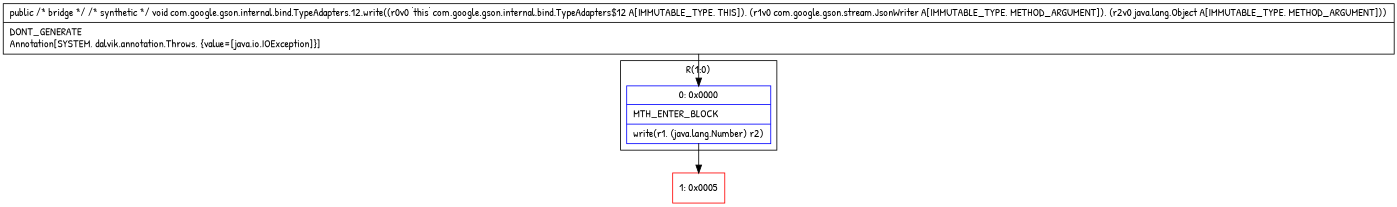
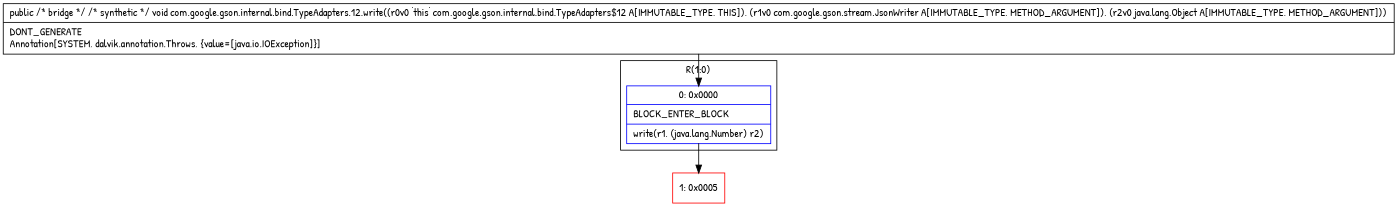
node "0: 0x0000": text "MTH_ENTER_BLOCK" -> "BLOCK_ENTER_BLOCK"
